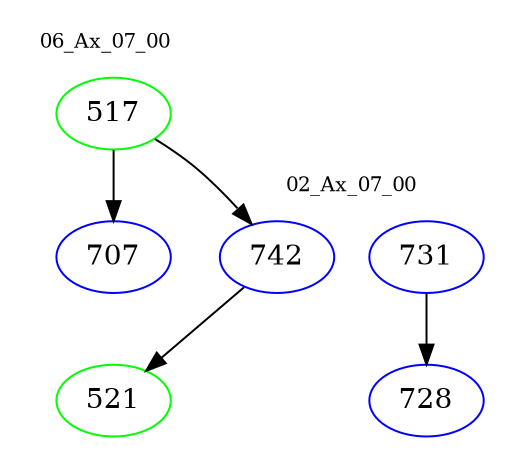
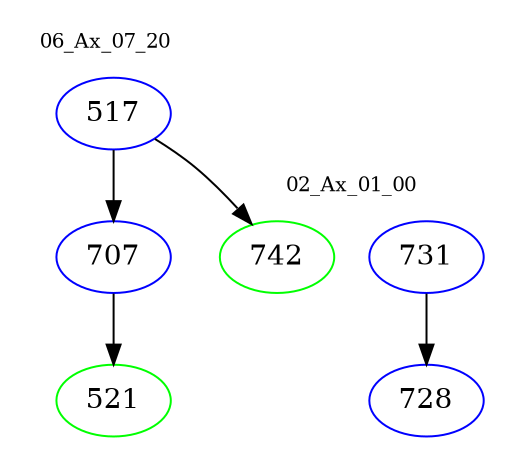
cluster "06_Ax_07_00": label "06_Ax_07_00" -> "06_Ax_07_20"
node "517": color green -> blue
cluster "02_Ax_07_00": label "02_Ax_07_00" -> "02_Ax_01_00"
node "742": color blue -> green
edge "742" -> "521": now "707" -> "521"
